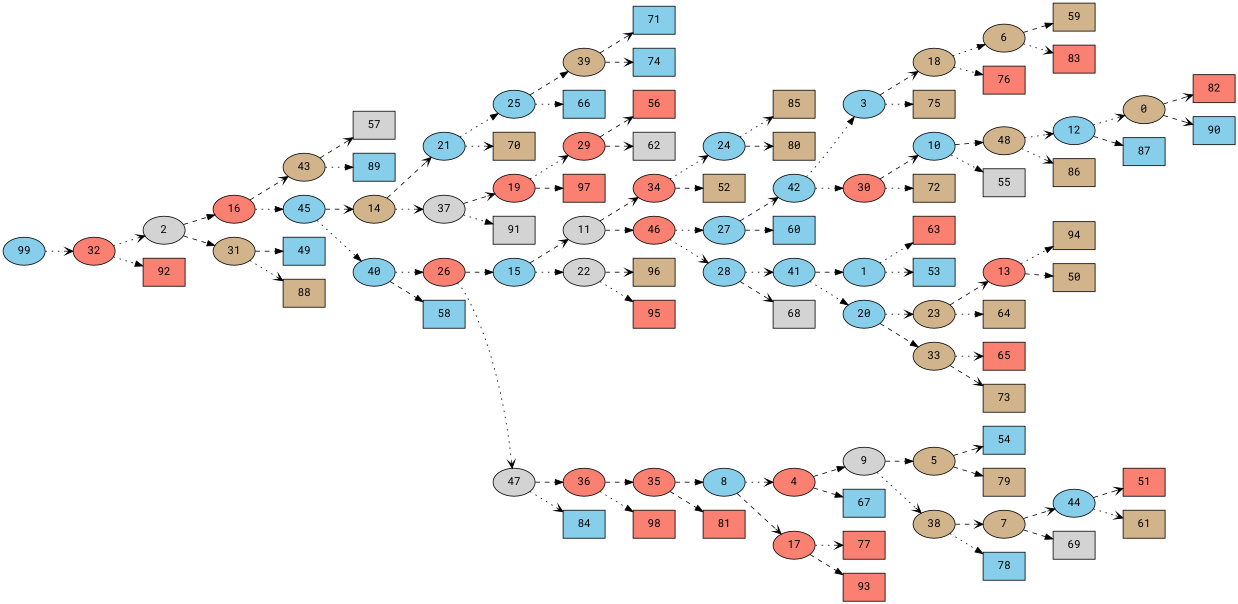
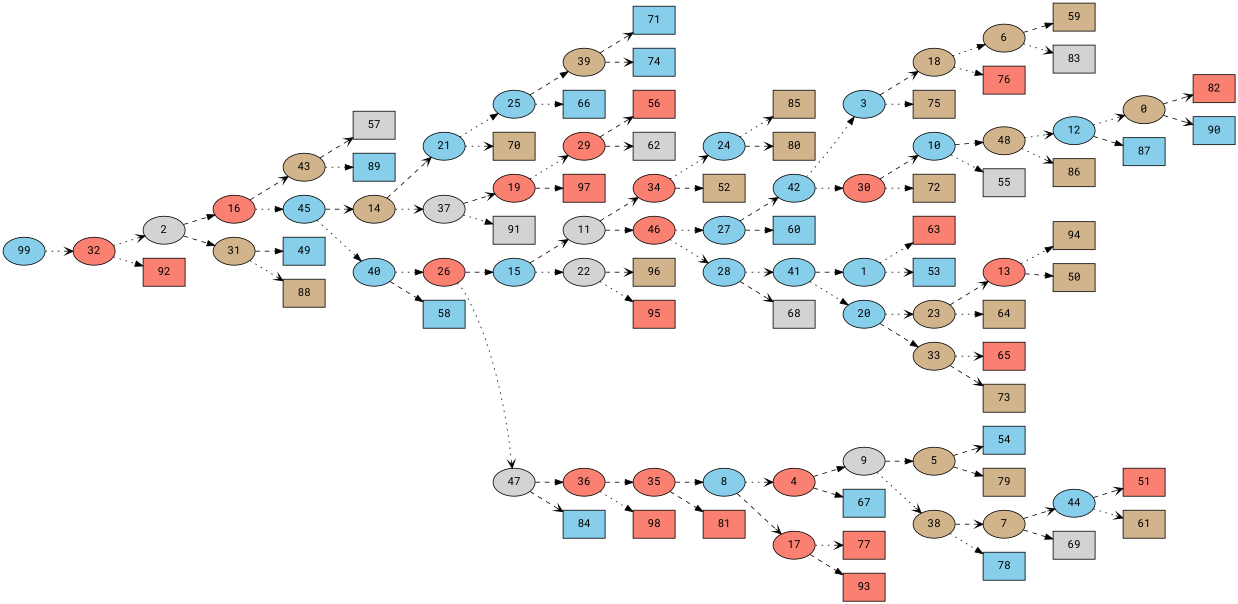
node "83": fillcolor salmon -> lightgrey
edge "47" -> "84": style dotted -> dashed
